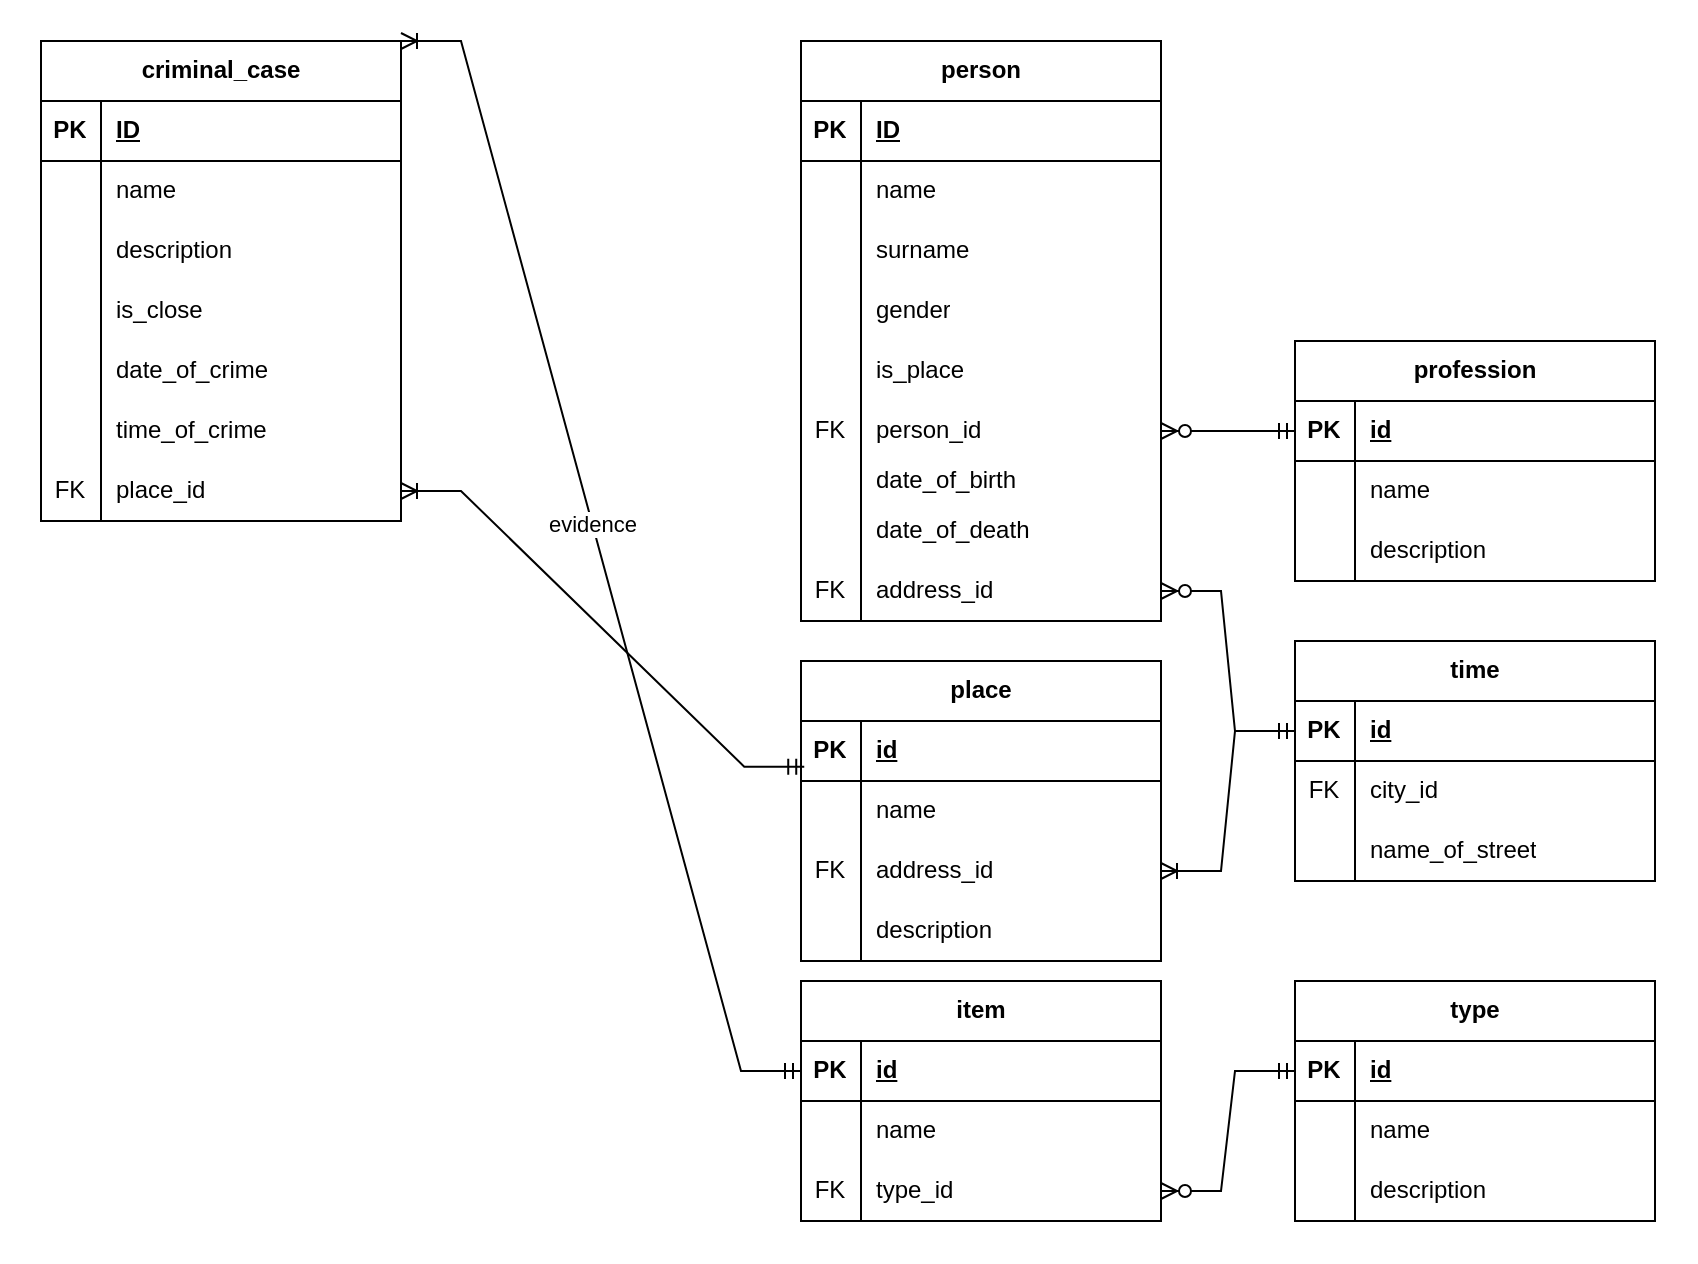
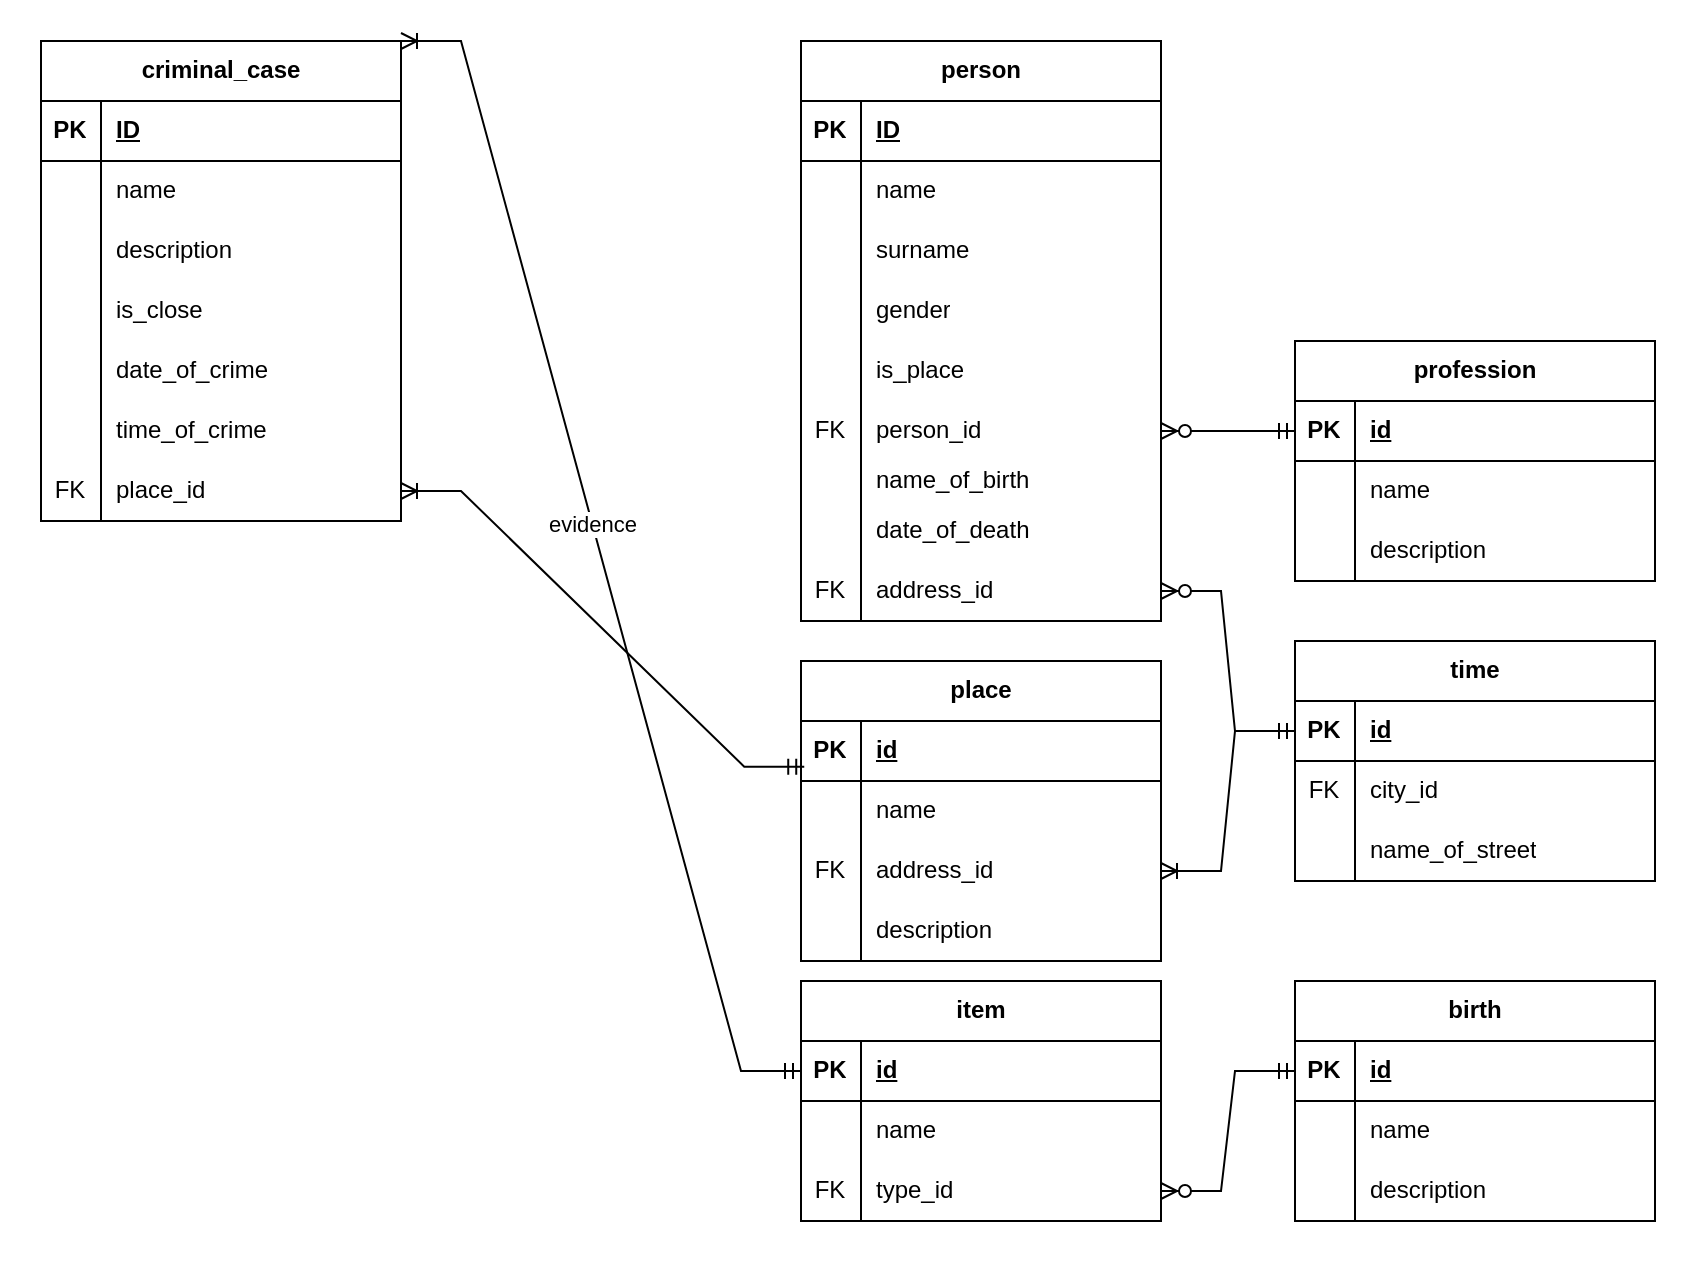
node "date_of_birth": label "date_of_birth" -> "name_of_birth"
node "type": label "type" -> "birth"
